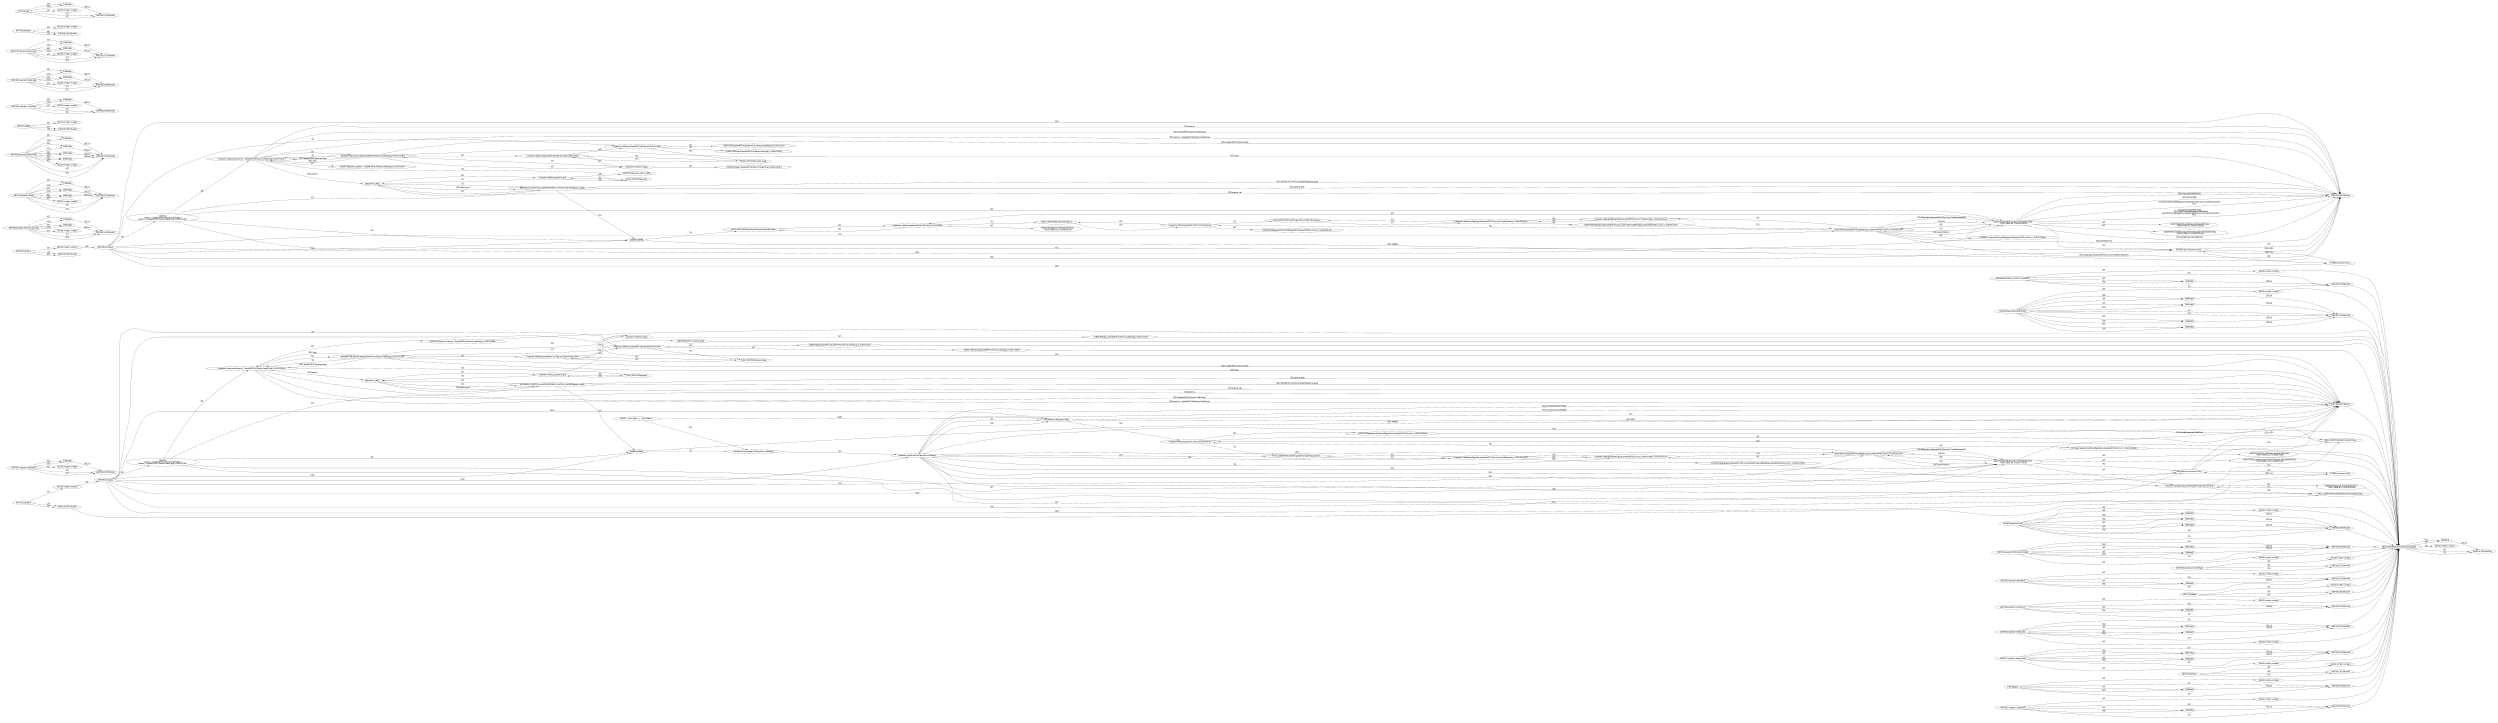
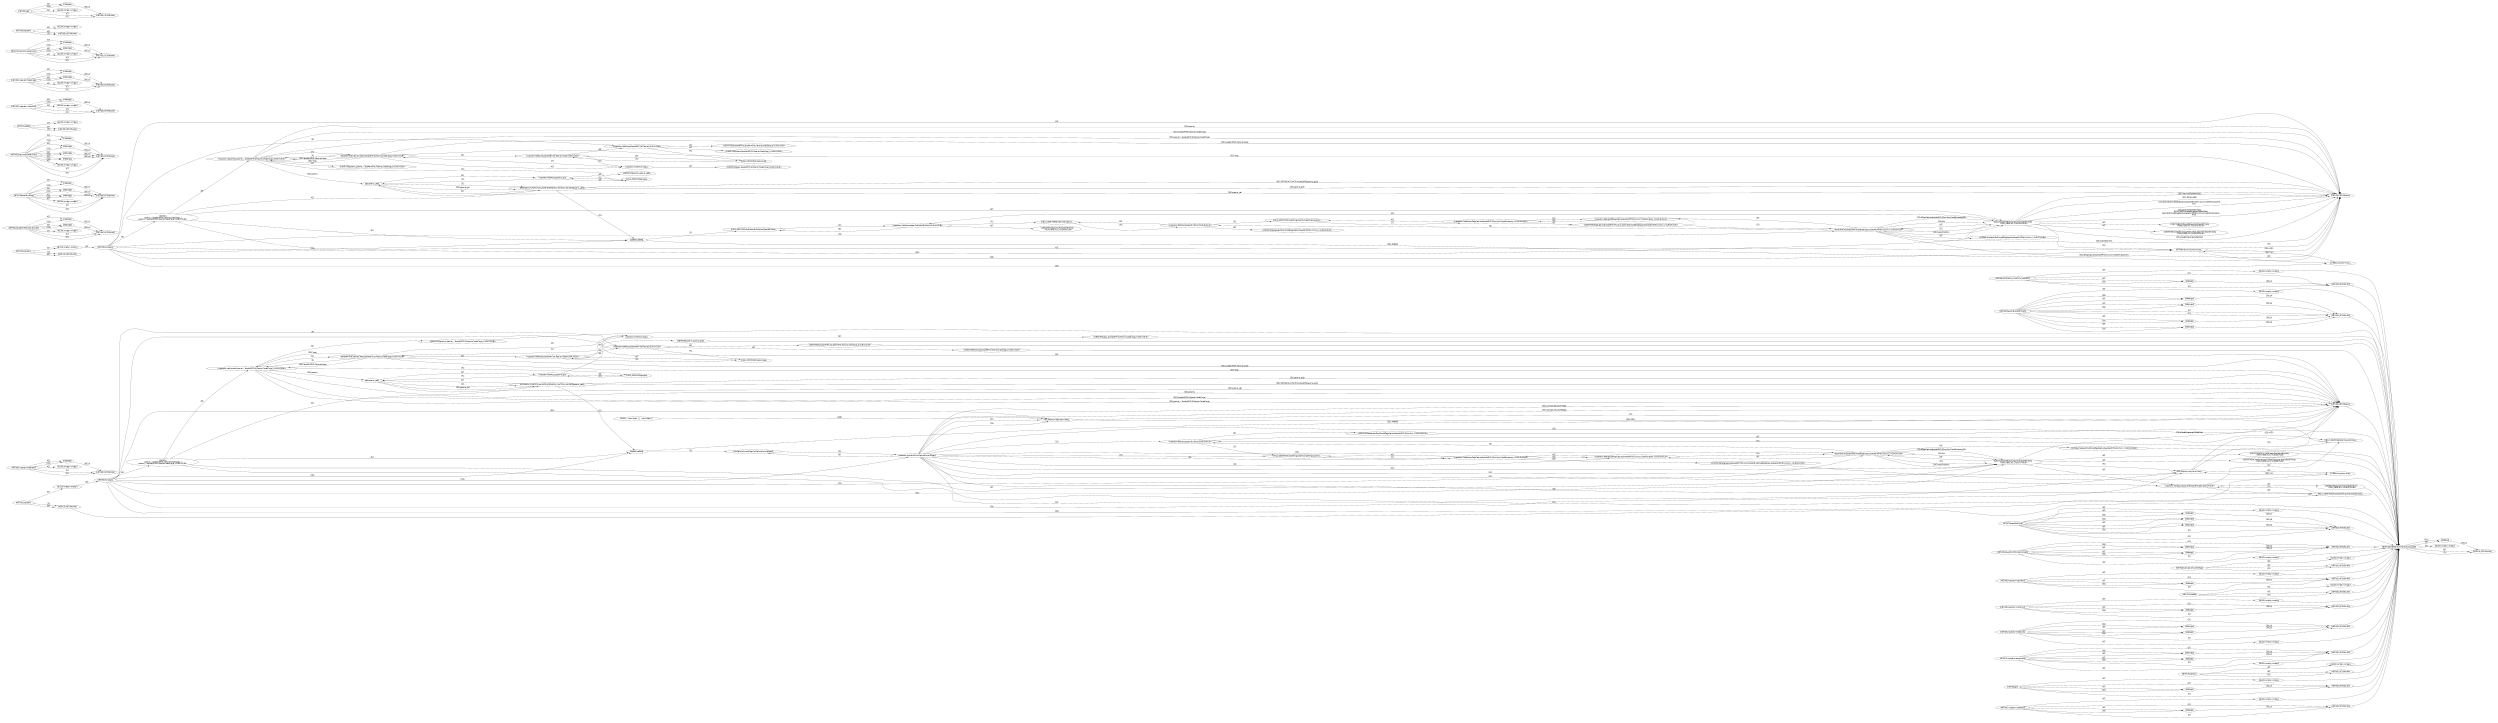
edge "(RETURN,return false;,return false;)" -> "<(<operator>.fieldAccess,base::BindOnce)<SUB>29</SUB>>": now "(<operator>.logicalNot,!CanCaptureCurrentPage())" -> "<(<operator>.fieldAccess,base::BindOnce)<SUB>29</SUB>>"
edge "(BLOCK,{     return false;   },{     return false;   })" -> "(CanCaptureCurrentPage,CanCaptureCurrentPage())": now "(<operator>.logicalNot,!CanCaptureCurrentPage())" -> "(CanCaptureCurrentPage,CanCaptureCurrentPage())"
